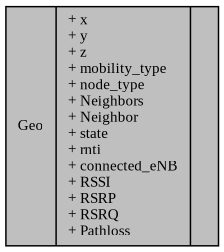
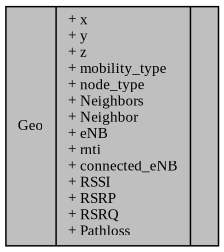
node "Geo": text "+ state" -> "+ eNB"
